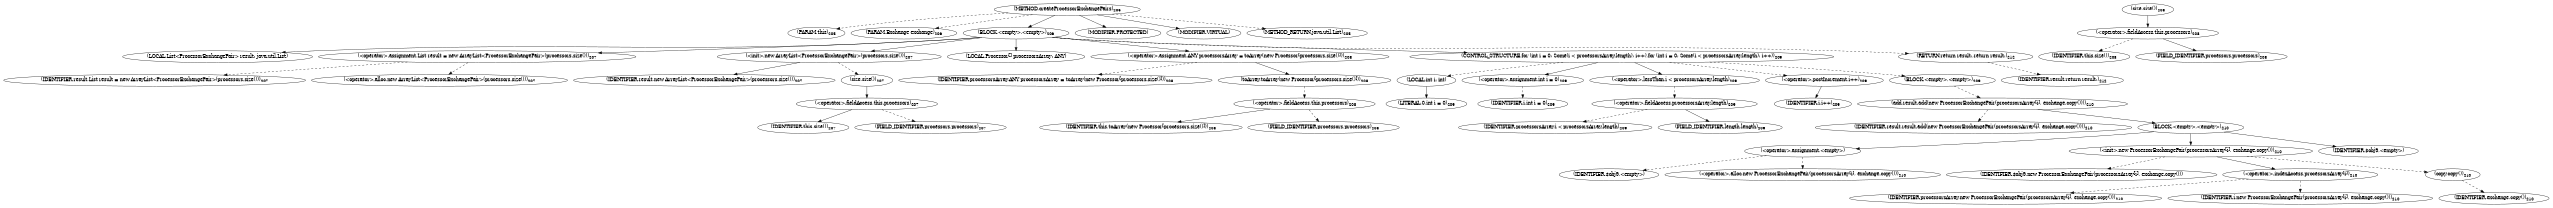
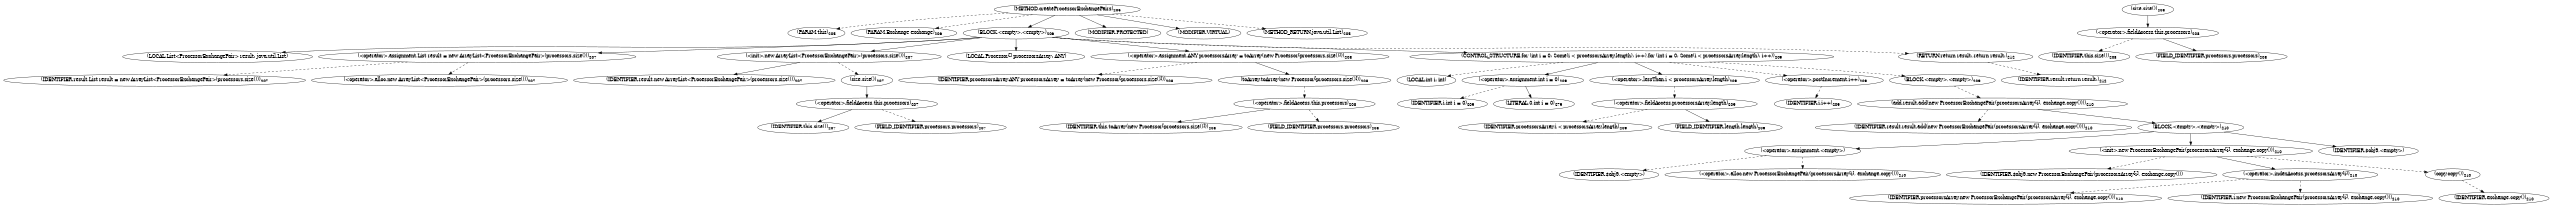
edge "(LOCAL,int i: int)" -> "(LITERAL,0,int i = 0)": now "(<operator>.assignment,int i = 0)" -> "(LITERAL,0,int i = 0)"
edge "(<operator>.postIncrement,i++)" -> "(IDENTIFIER,i,i++)": style solid -> dashed
node "(LITERAL,0,int i = 0)": text "209" -> "279"
